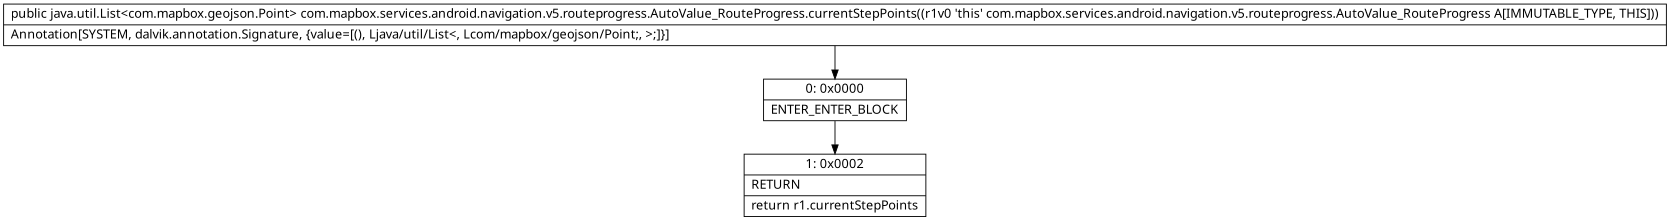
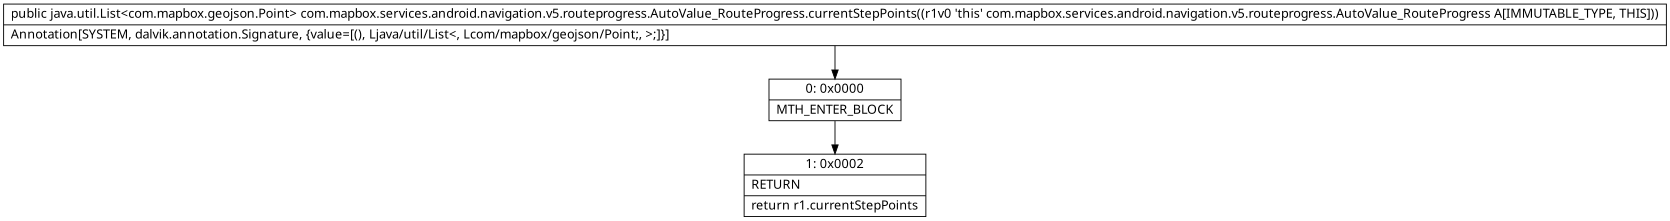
node "0: 0x0000": text "ENTER_ENTER_BLOCK" -> "MTH_ENTER_BLOCK"
